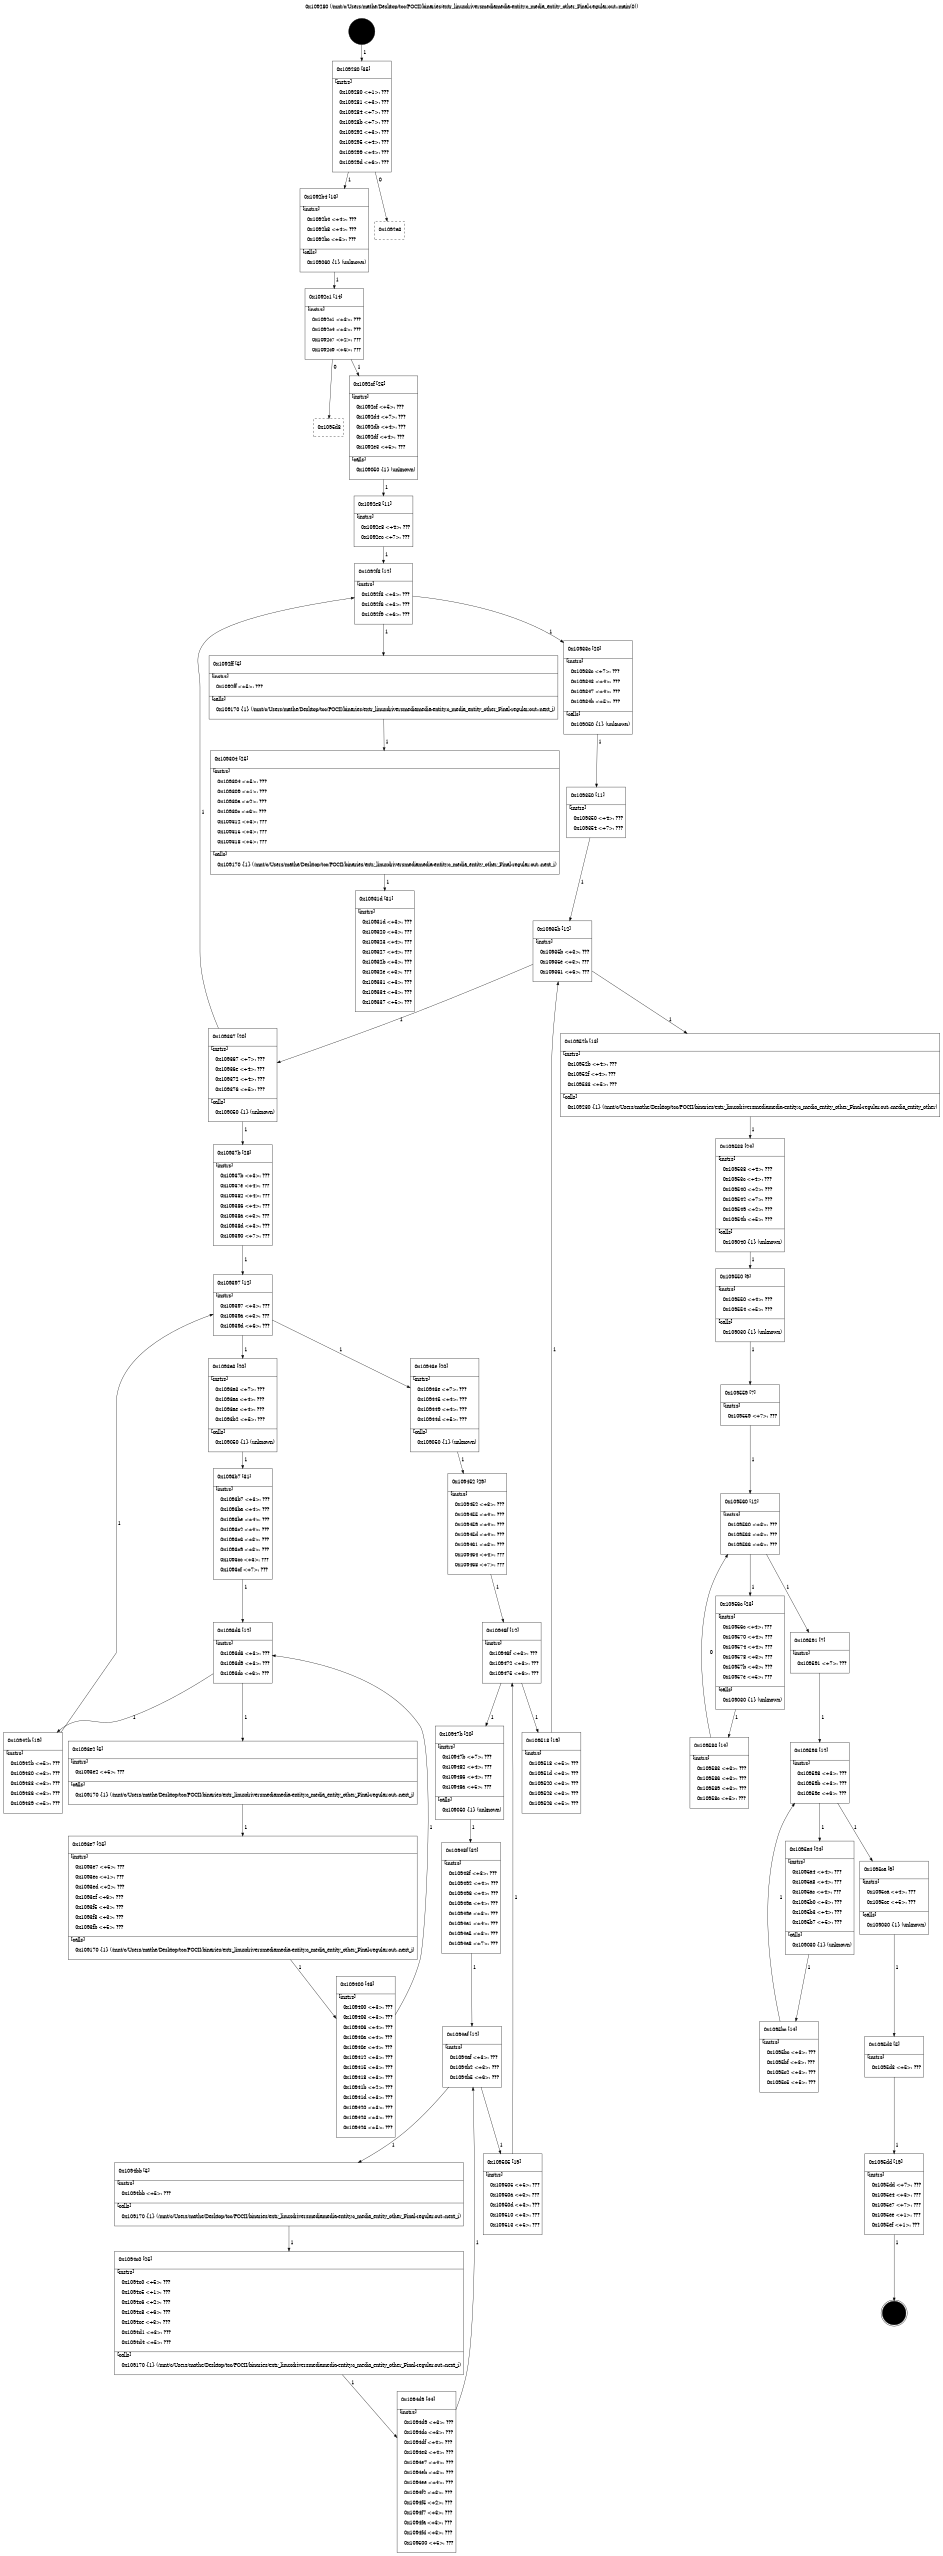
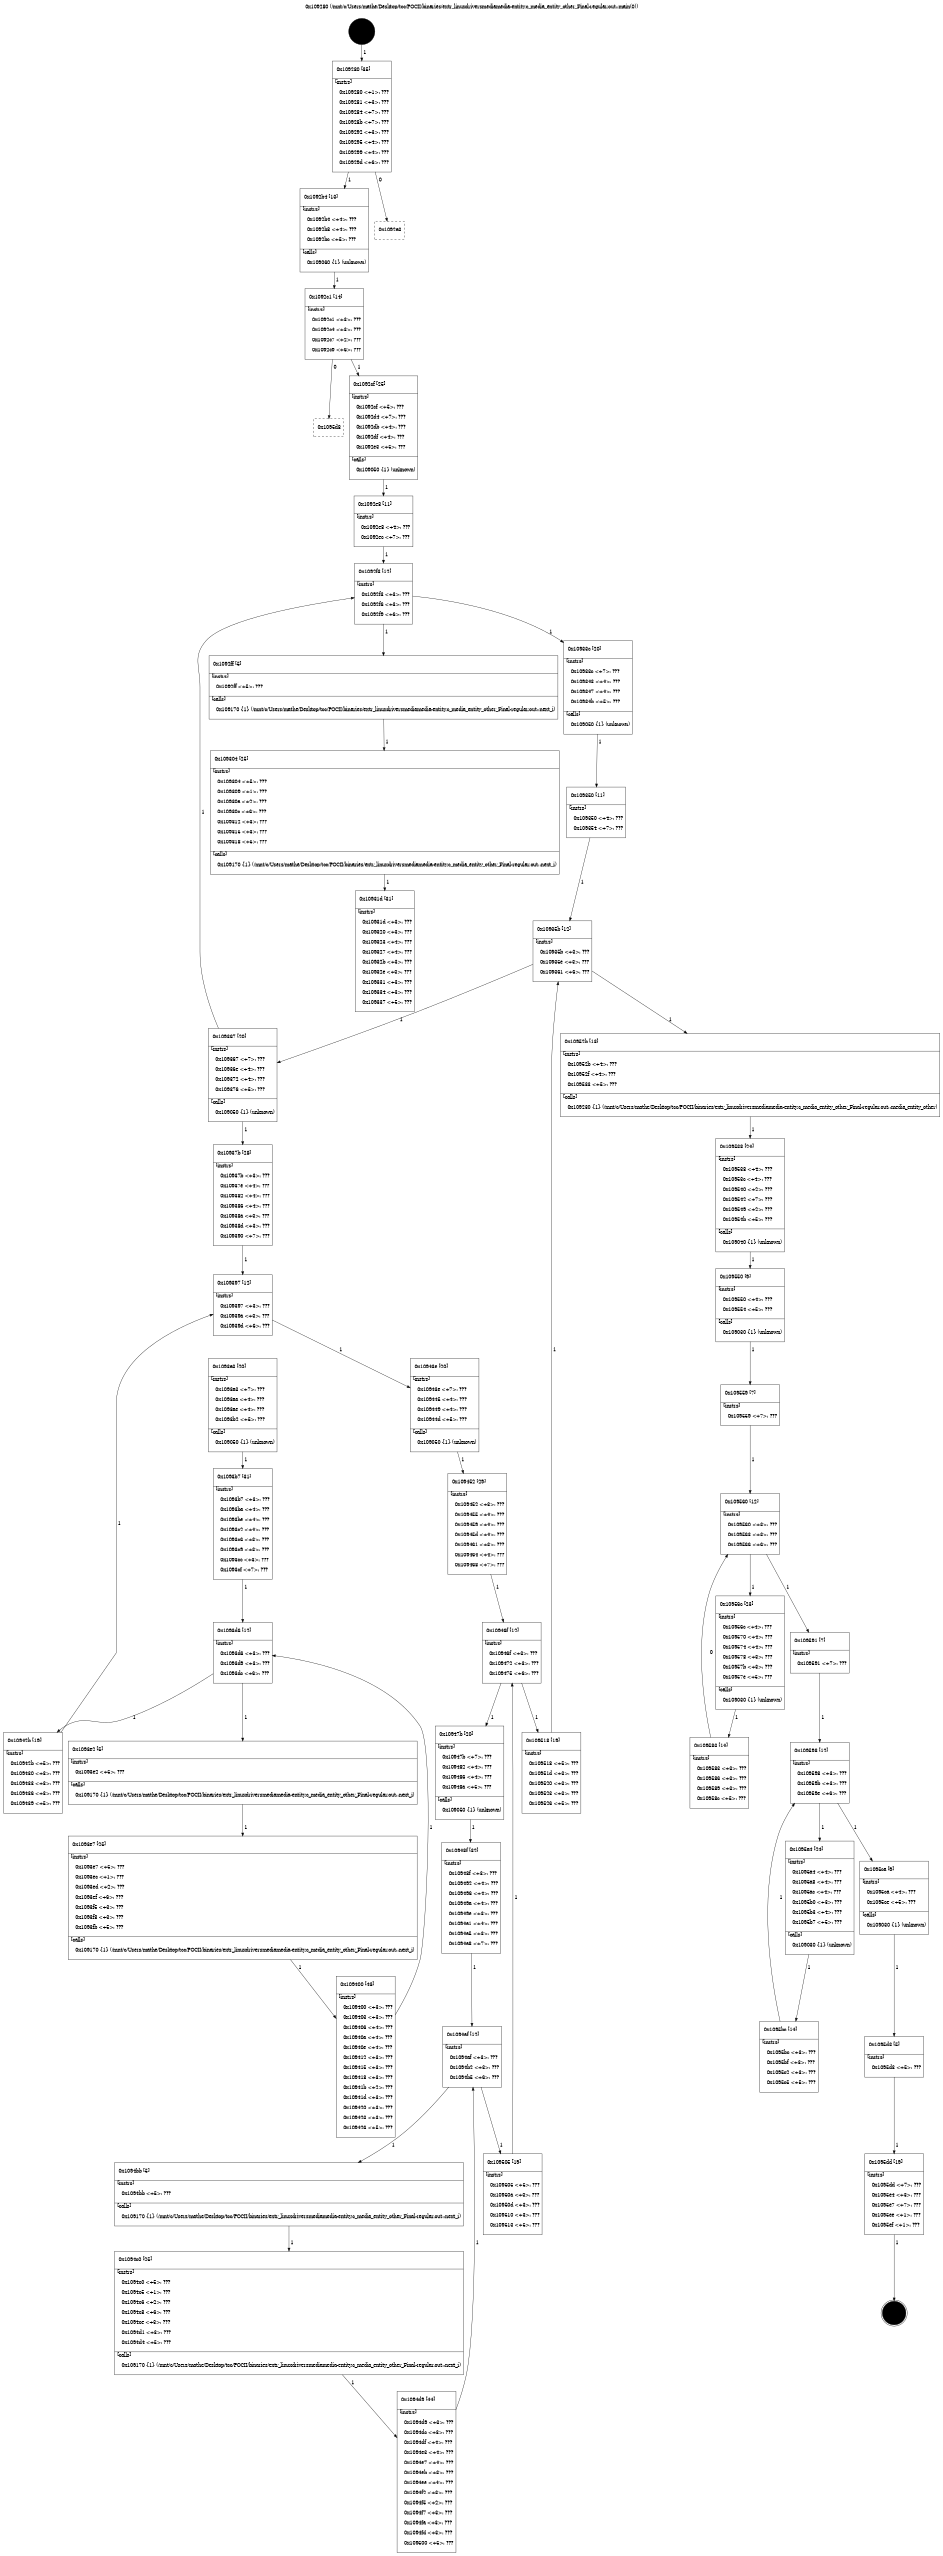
edge "0x109397 [12]" -> "0x1093a3 [20]": removed, label "1"
